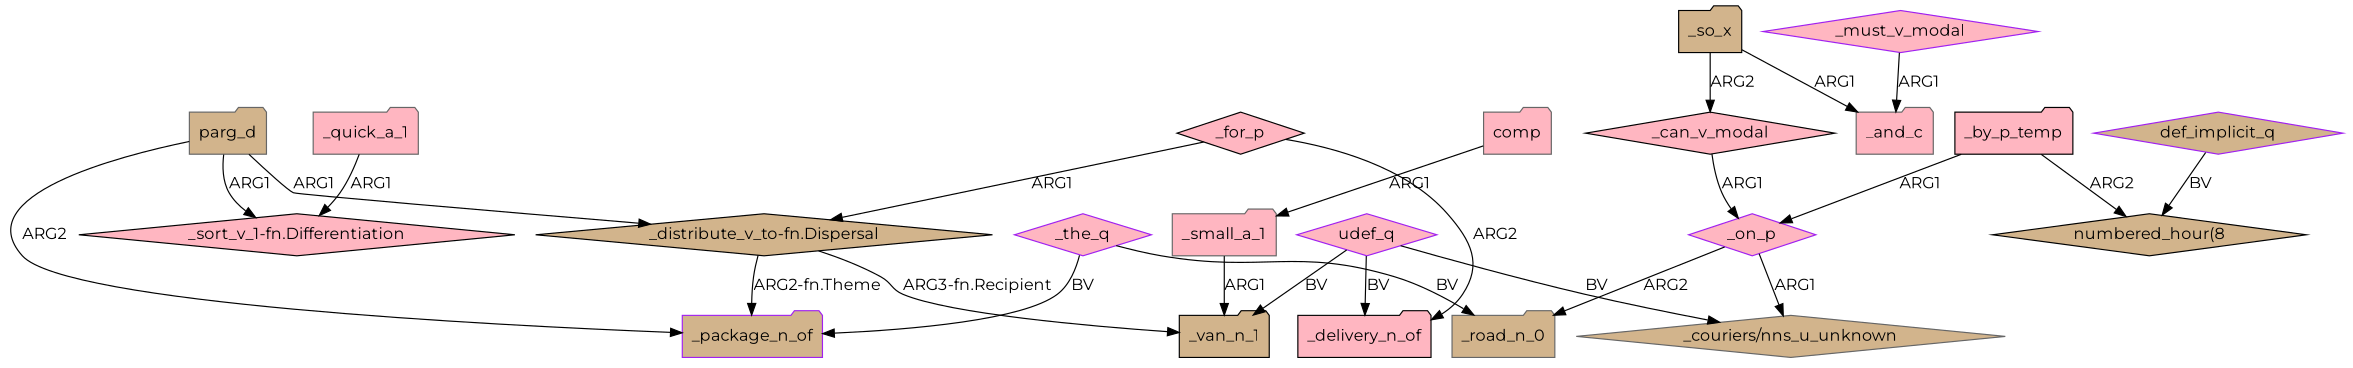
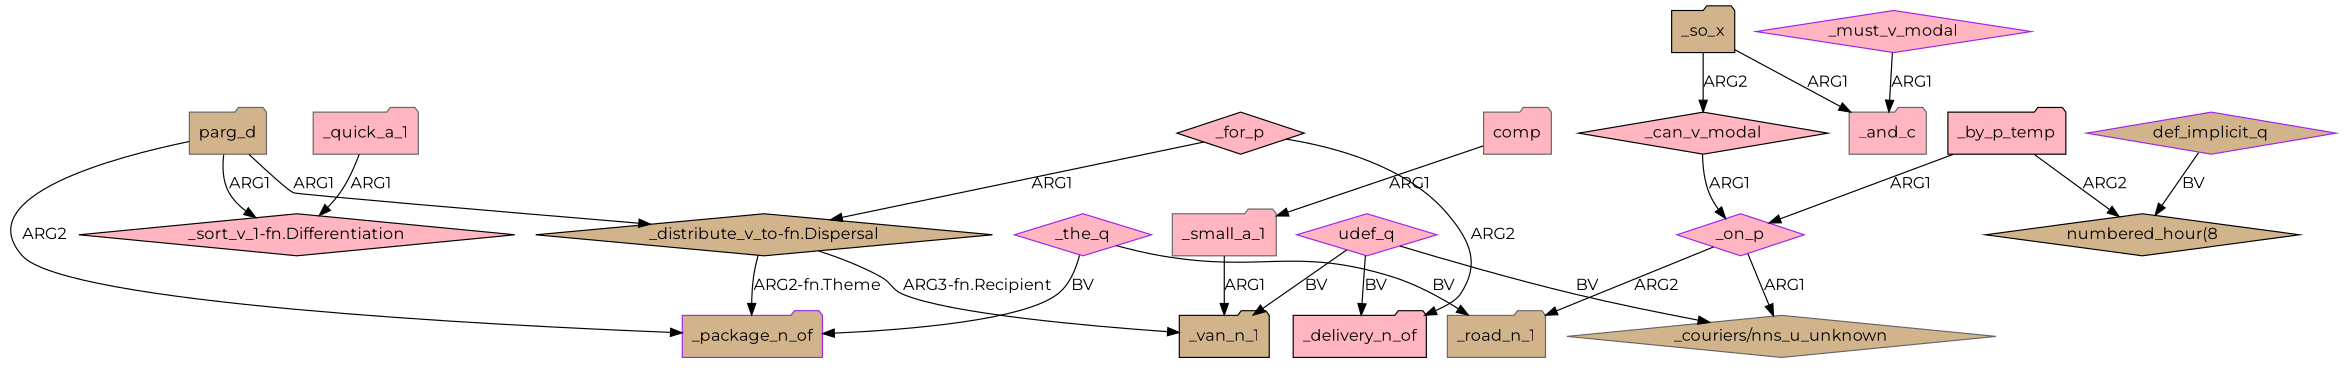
node "_road_n_0": label "_road_n_0" -> "_road_n_1"
